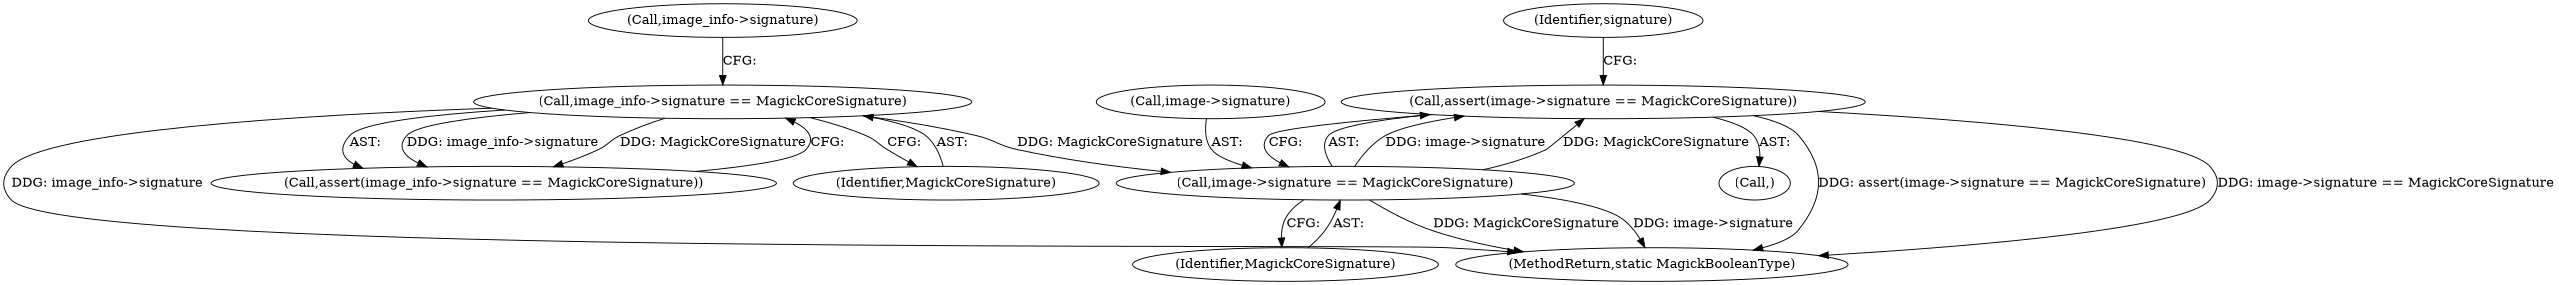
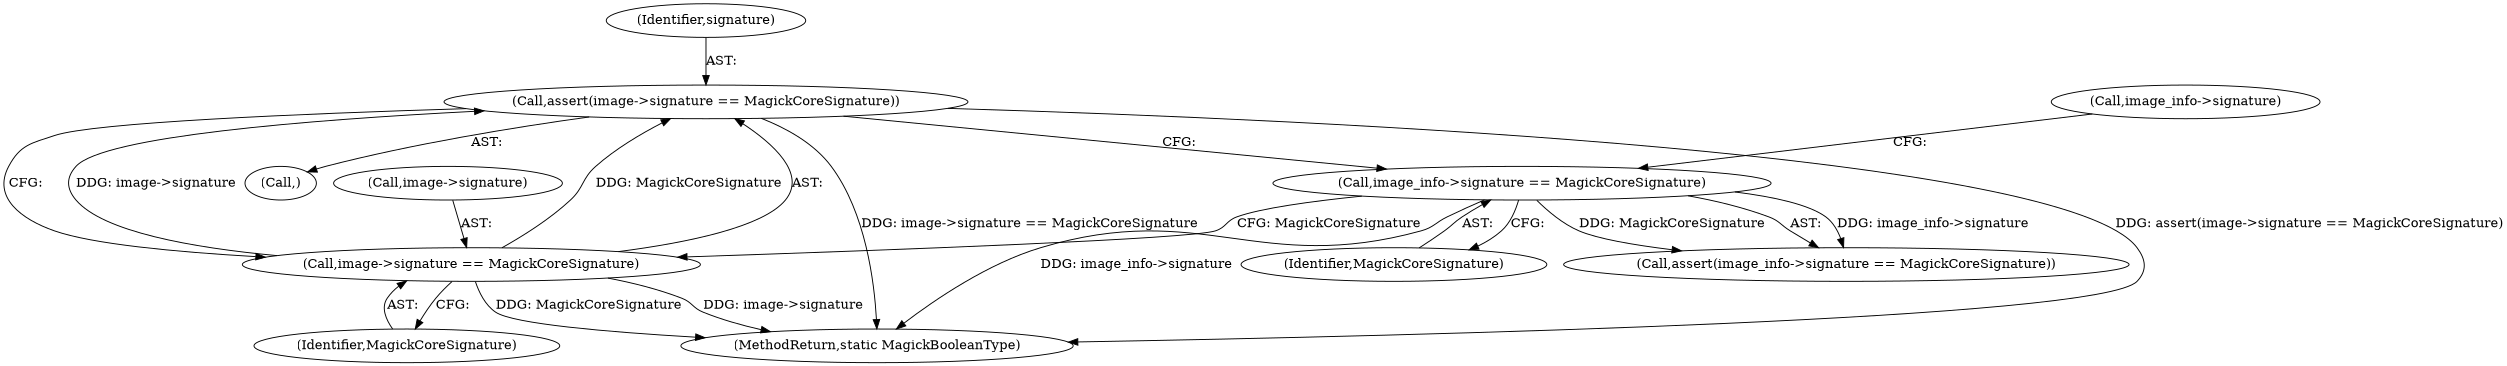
edge "(Identifier,signature)" -> "(Call,assert(image->signature == MagickCoreSignature))": label "CFG: " -> "AST: "
edge "(Call,image_info->signature == MagickCoreSignature)" -> "(Call,image->signature == MagickCoreSignature)": label "DDG: MagickCoreSignature" -> "CFG: MagickCoreSignature"
edge "(Call,assert(image_info->signature == MagickCoreSignature))" -> "(Call,image_info->signature == MagickCoreSignature)": now "(Call,assert(image->signature == MagickCoreSignature))" -> "(Call,image_info->signature == MagickCoreSignature)"
